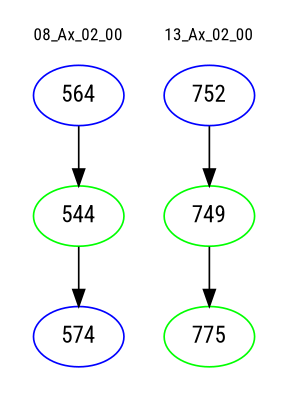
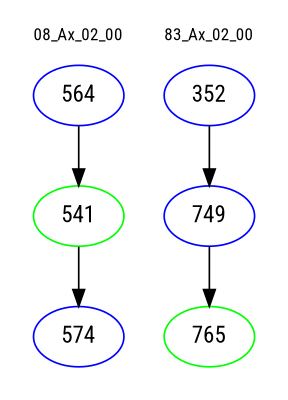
cluster "13_Ax_02_00": label "13_Ax_02_00" -> "83_Ax_02_00"
node "752": label "752" -> "352"
node "544": label "544" -> "541"
node "749": color green -> blue
node "775": label "775" -> "765"
